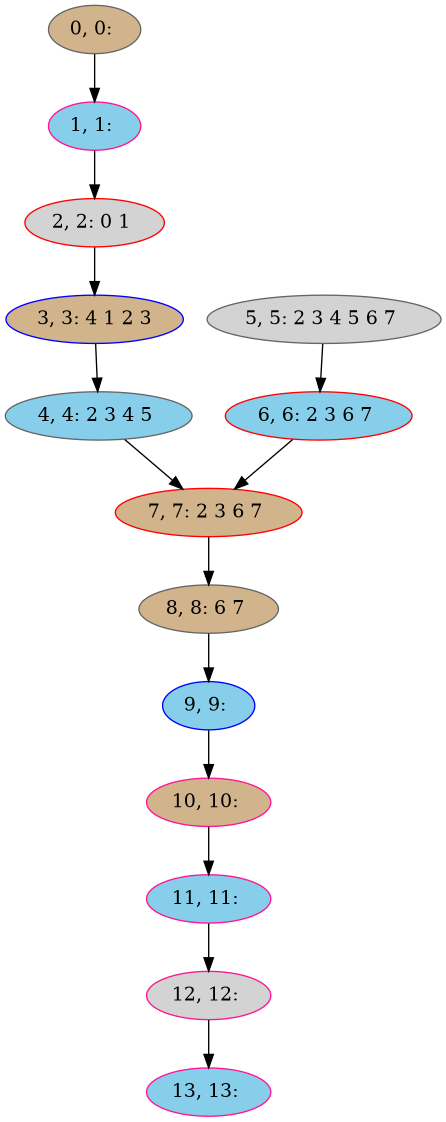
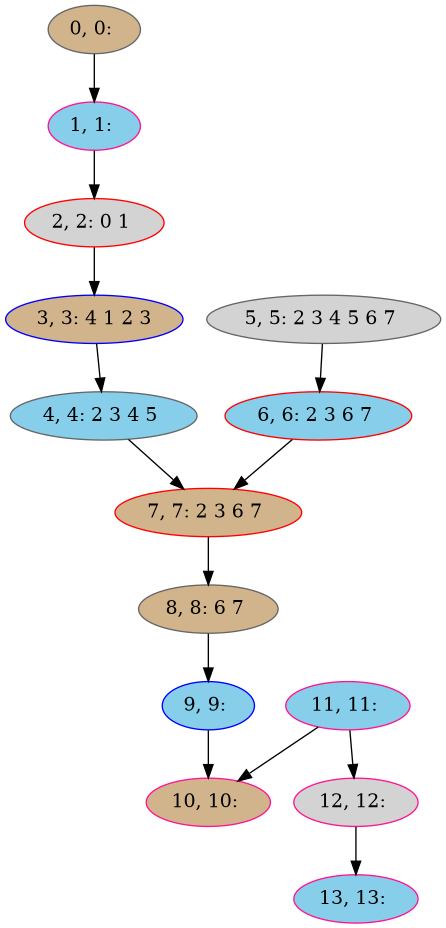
edge "10, 10:" -> "11, 11:": reversed
